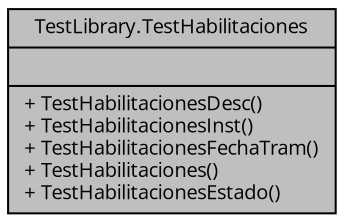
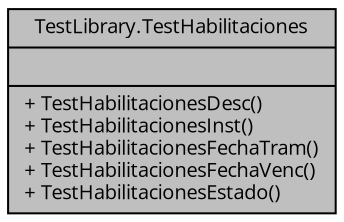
node "TestLibrary.TestHabilitaciones": text "+ TestHabilitaciones()" -> "+ TestHabilitacionesFechaVenc()"
